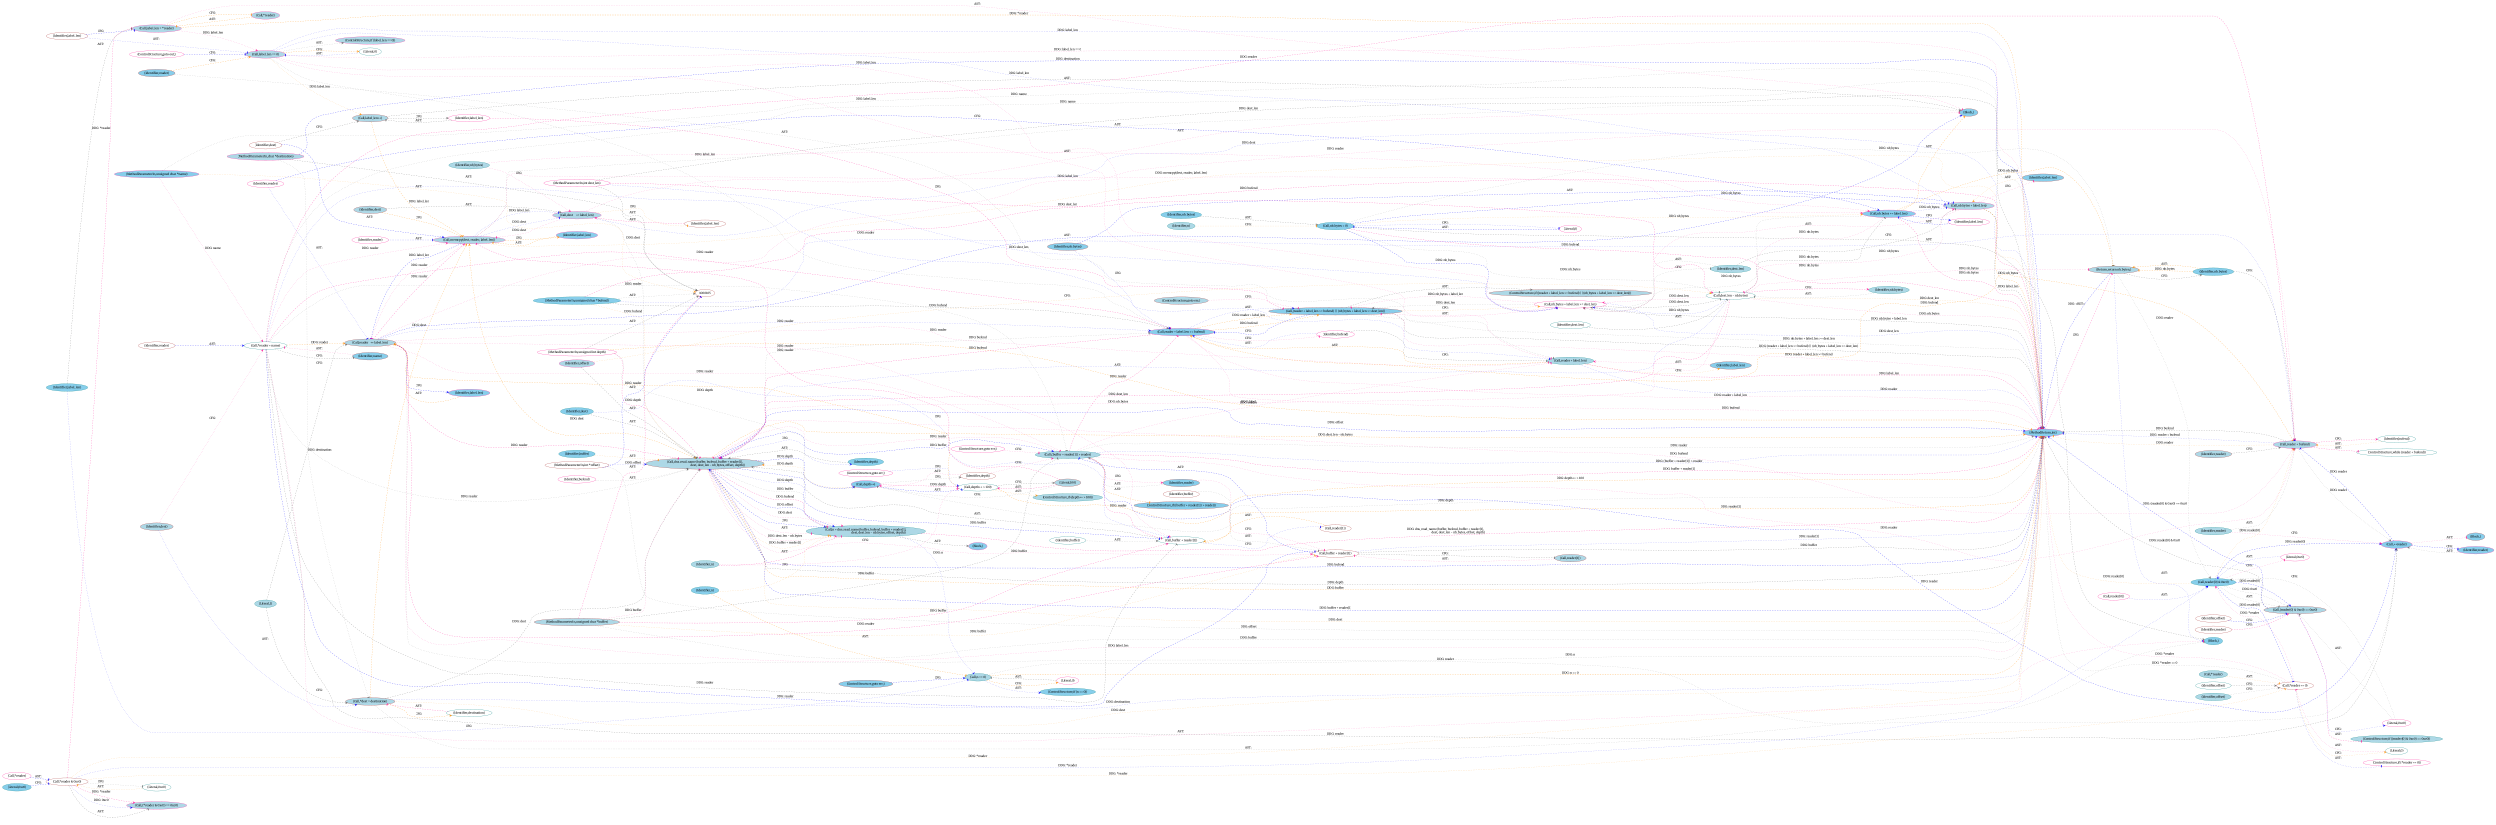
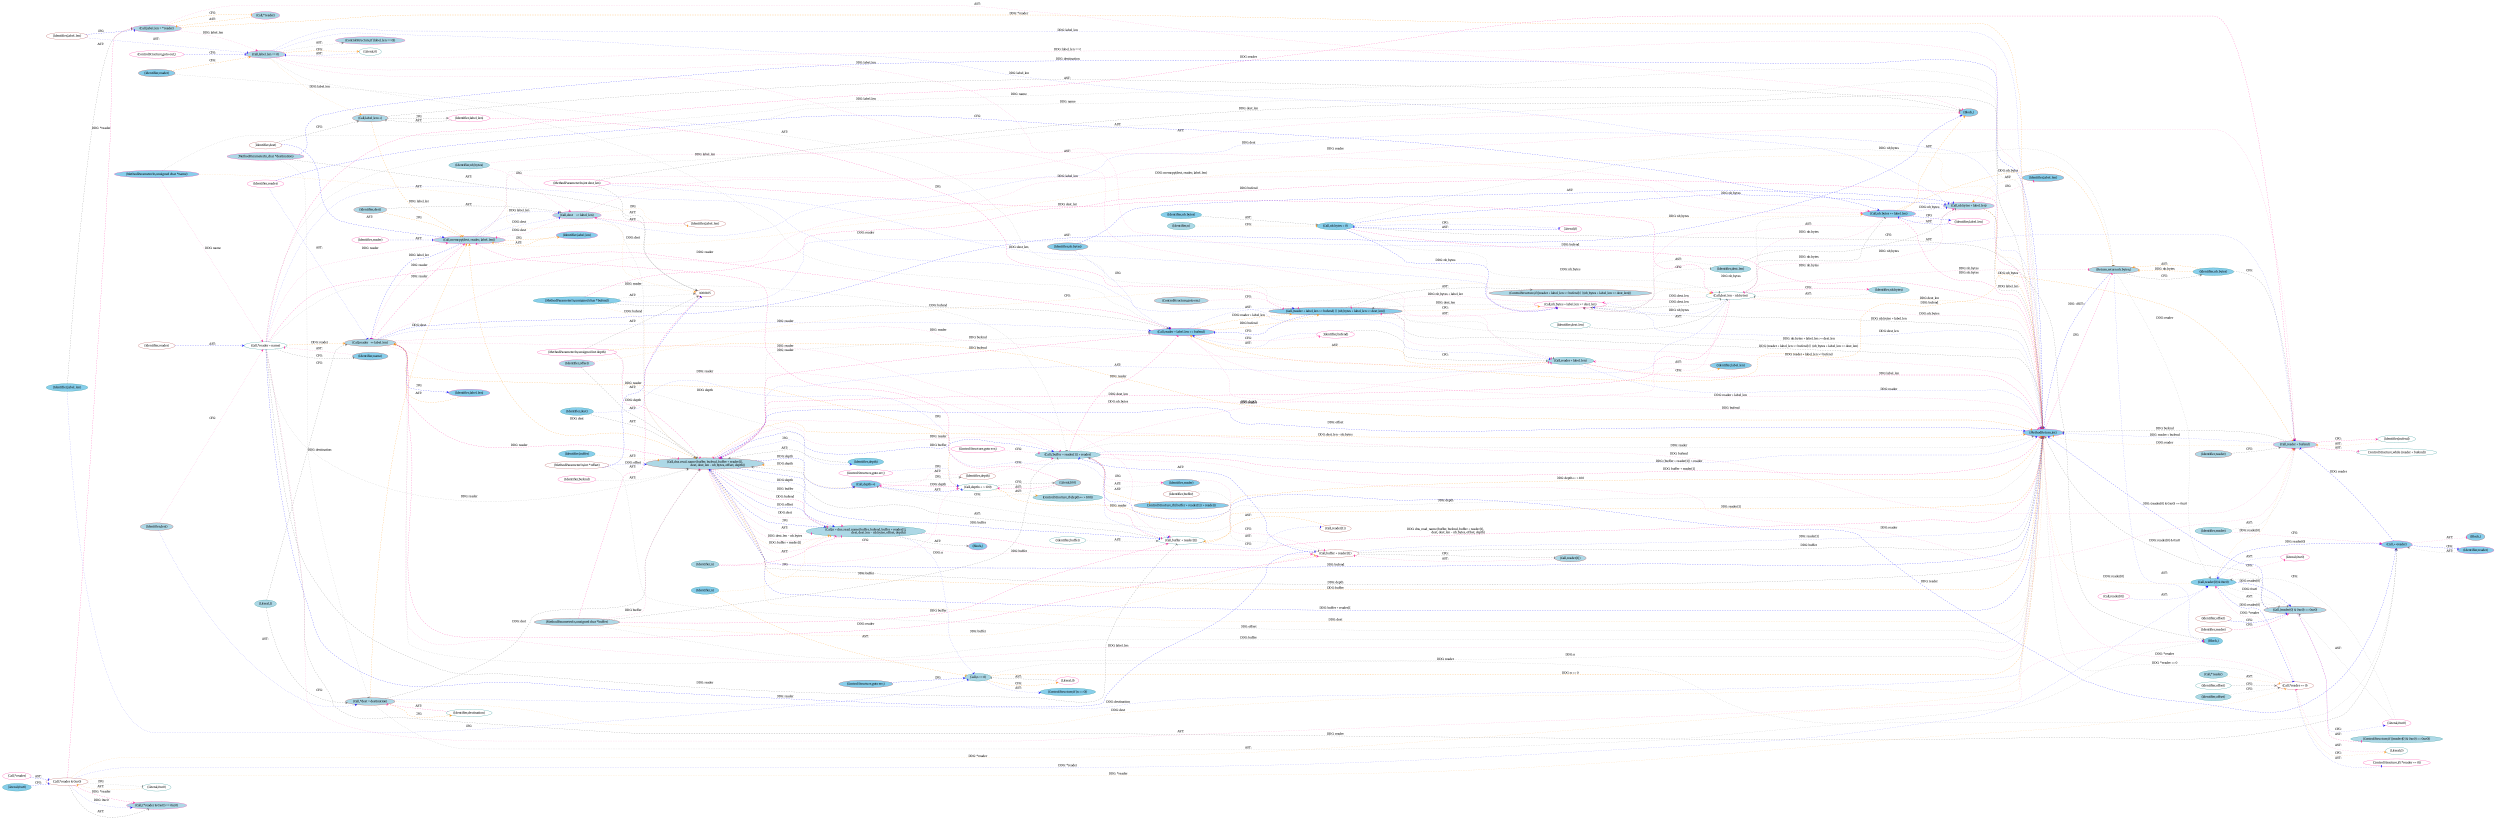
edge "(MethodParameterIn,unsigned int depth)" -> "(MethodReturn,int)": label "DDG: label" -> "DDG: depth"
edge "(Call,reader < bufend)" -> "(Call,++reader)": removed, label "DDG: reader"
